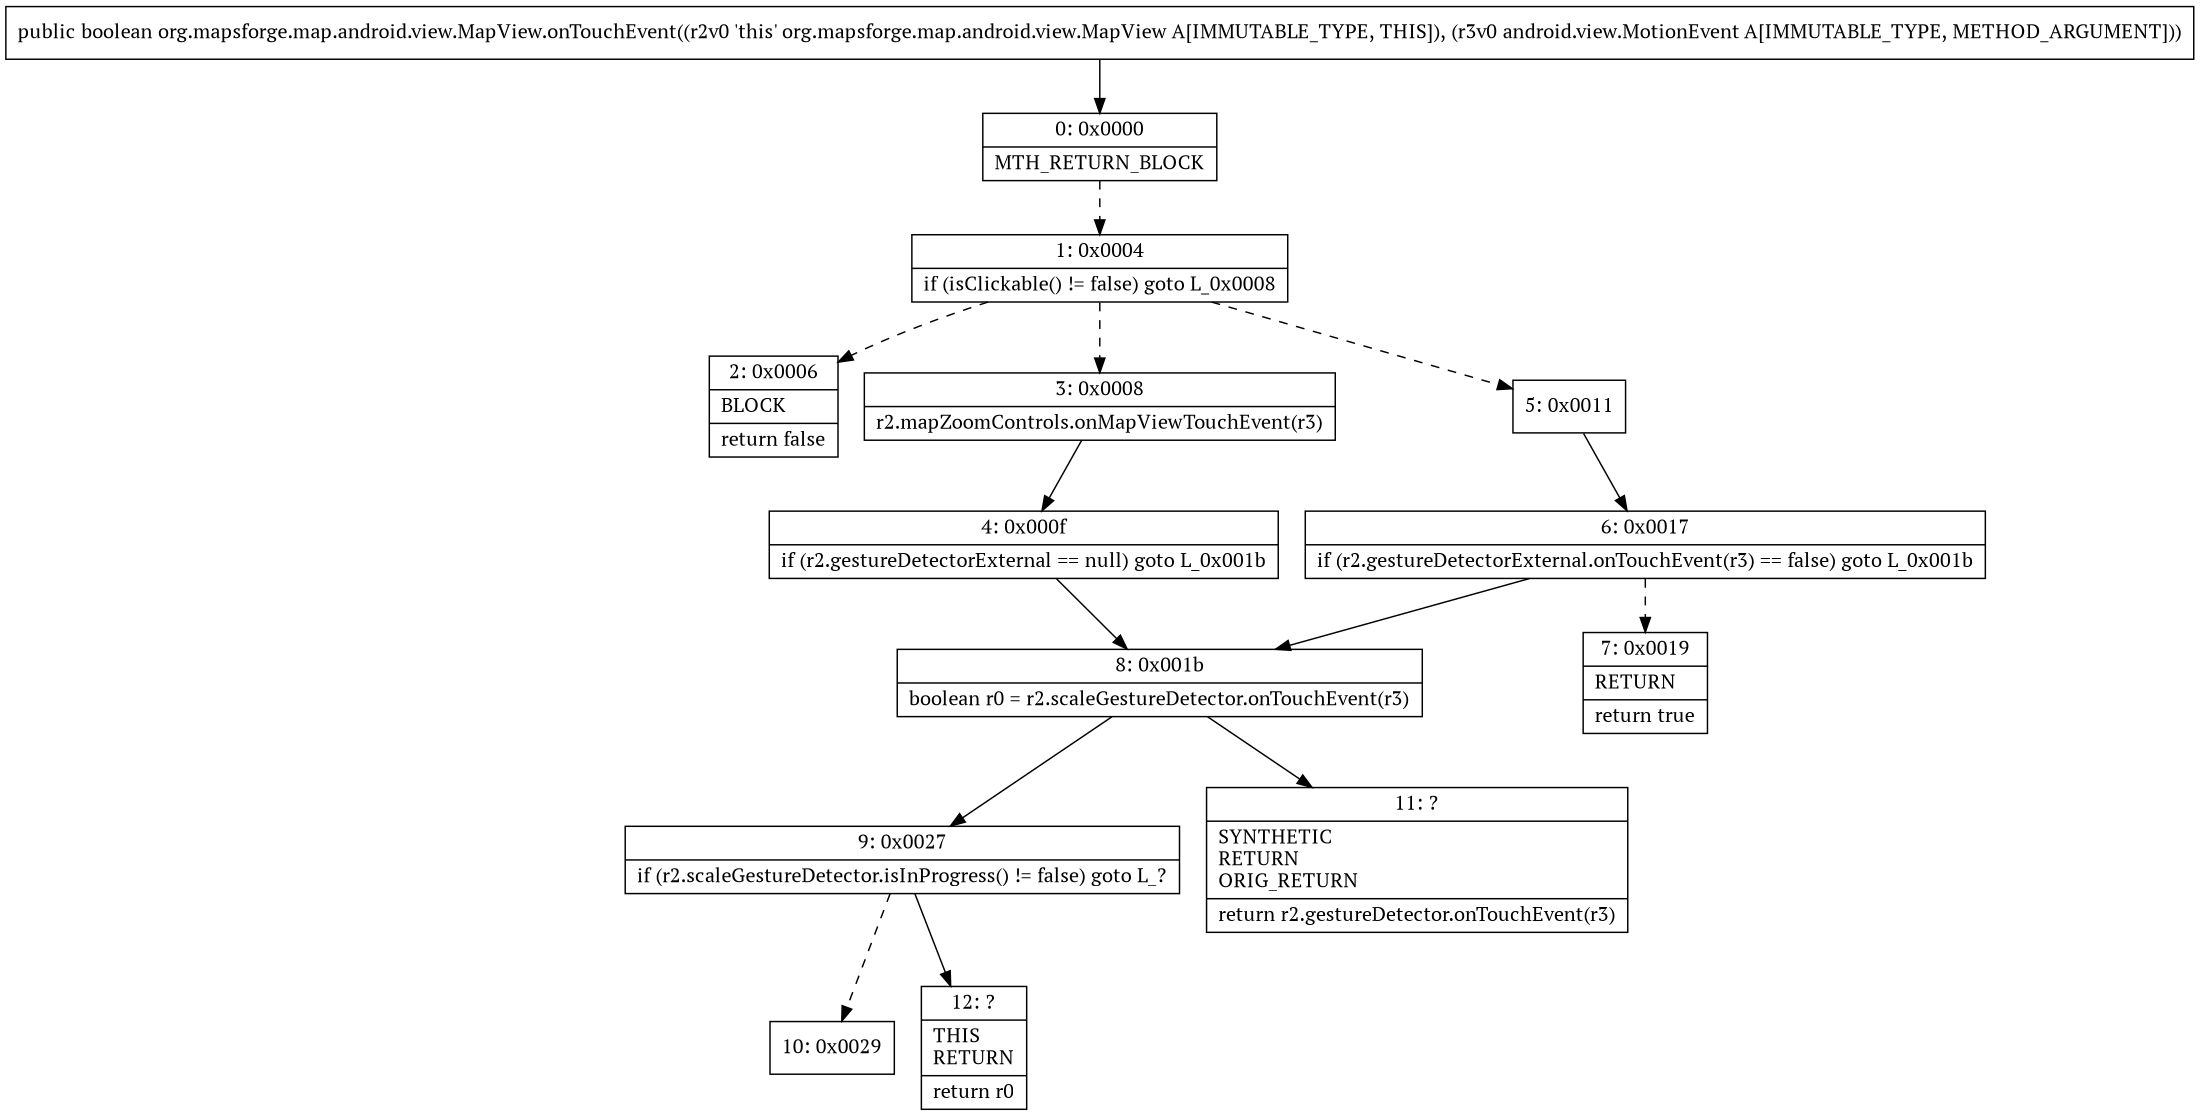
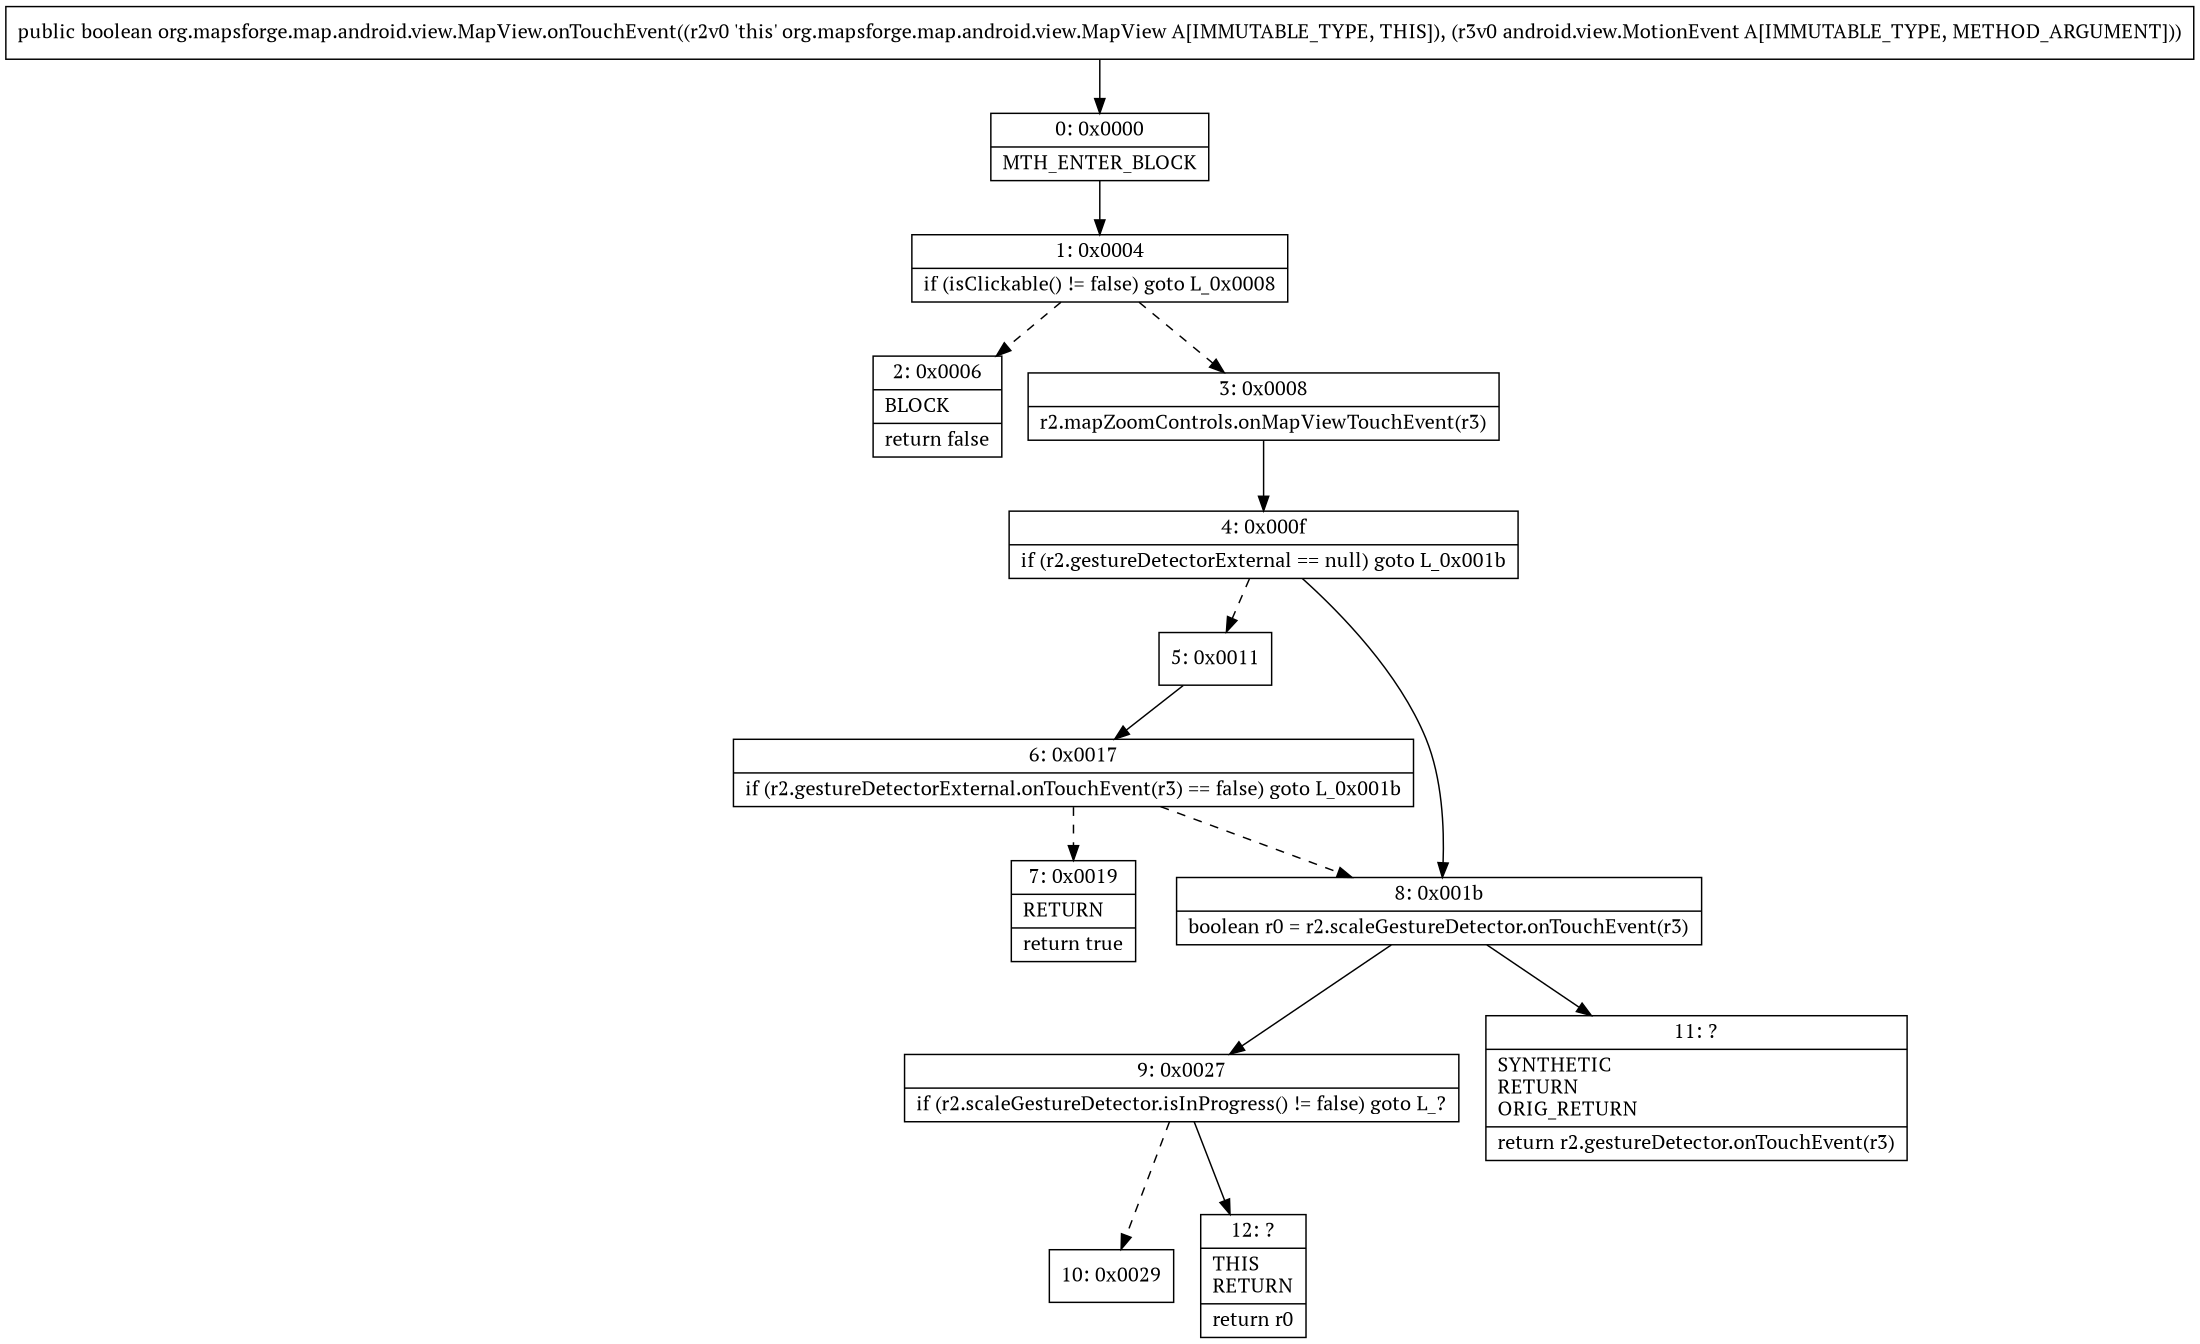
node "0: 0x0000": text "MTH_RETURN_BLOCK" -> "MTH_ENTER_BLOCK"
edge "0: 0x0000" -> "1: 0x0004": style dashed -> solid
edge "1: 0x0004" -> "5: 0x0011": now "4: 0x000f" -> "5: 0x0011"
edge "6: 0x0017" -> "8: 0x001b": style solid -> dashed
